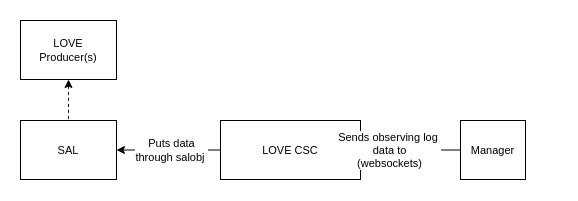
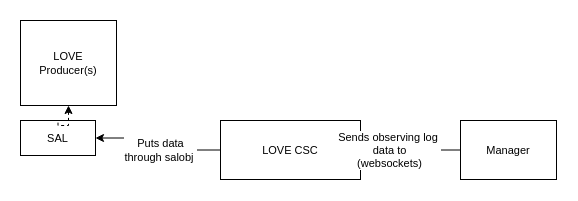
node "LOVE Producer(s)": size 96x59 -> 96x85
node "SAL": size 96x59 -> 75x35
node "Manager": size 65x59 -> 96x59
